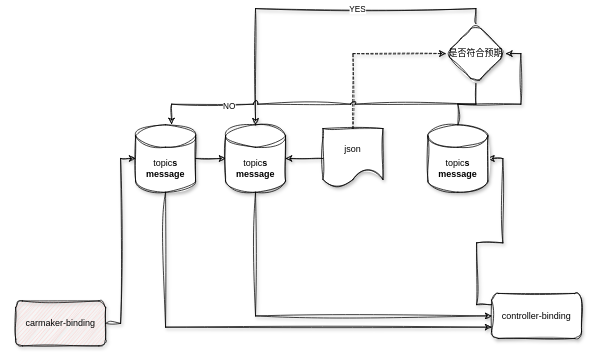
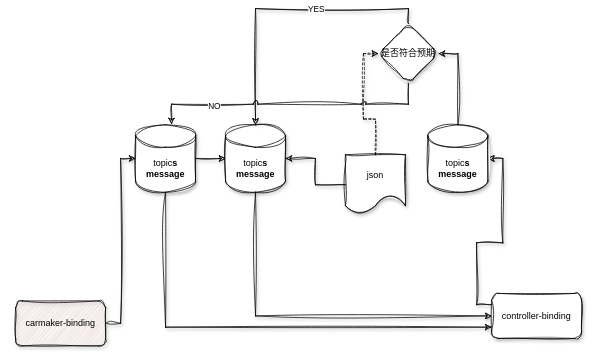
node "是否符合预期": moved (476, 54) -> (408, 54)
node "json": moved (353, 159) -> (375, 185)
